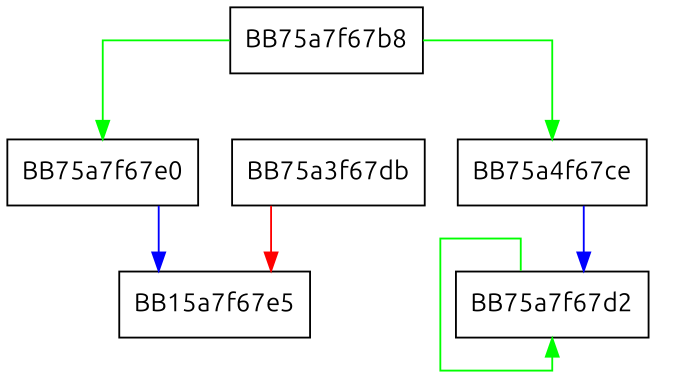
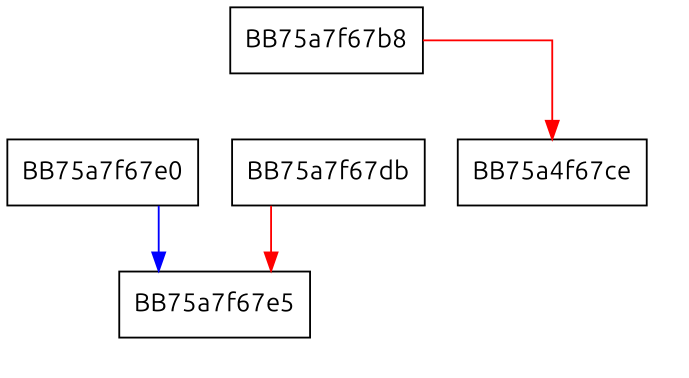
edge "BB75a7f67b8" -> "BB75a7f67e0": removed
edge "BB75a7f67b8" -> "BB75a4f67ce": color green -> red
node "BB75a3f67db": label "BB75a3f67db" -> "BB75a7f67db"
node "BB15a7f67e5": label "BB15a7f67e5" -> "BB75a7f67e5"
node "BB75a7f67d2": removed
